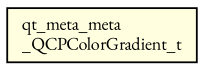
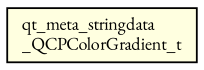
node "qt_meta_meta _QCPColorGradient_t": label "qt_meta_meta _QCPColorGradient_t" -> "qt_meta_stringdata _QCPColorGradient_t"
